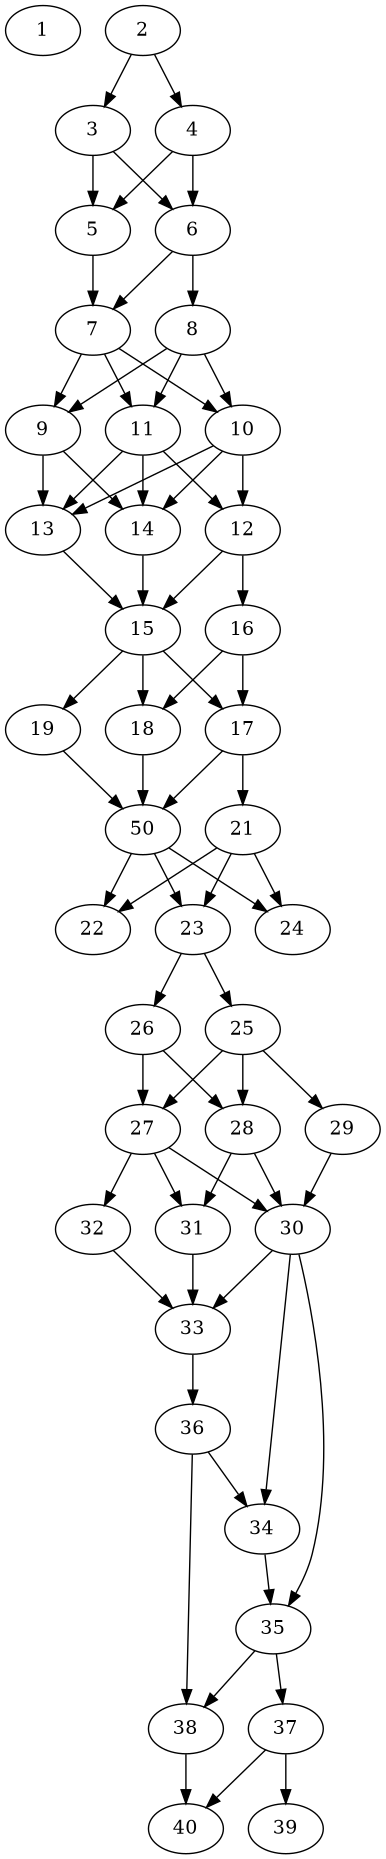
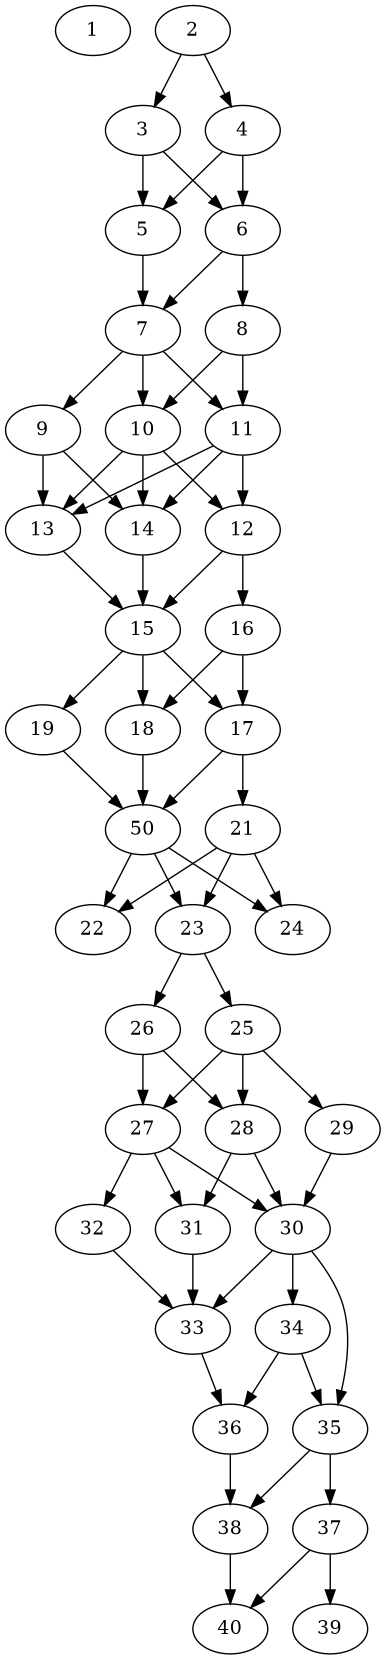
edge "8" -> "9": removed
edge "36" -> "34": reversed
